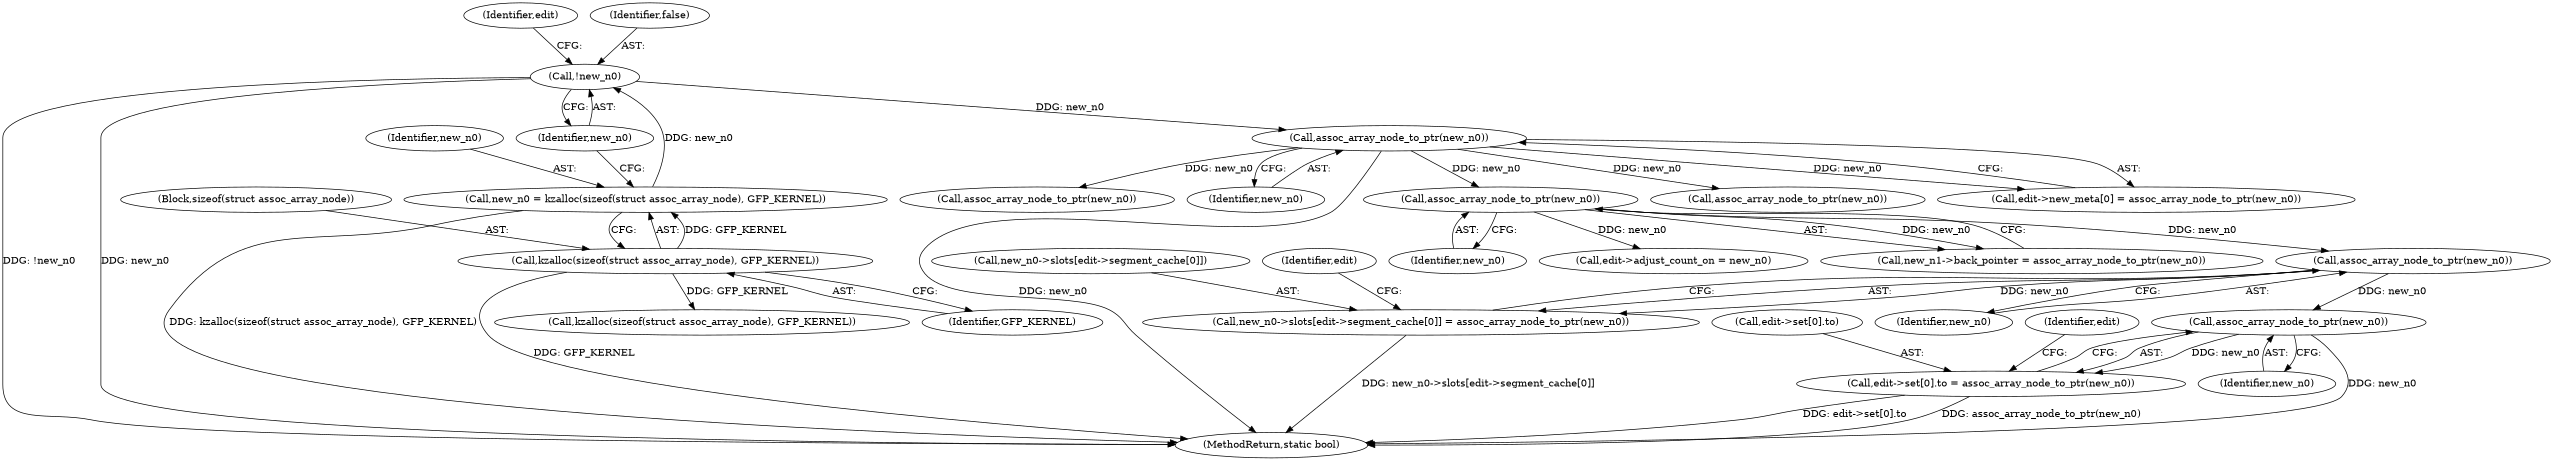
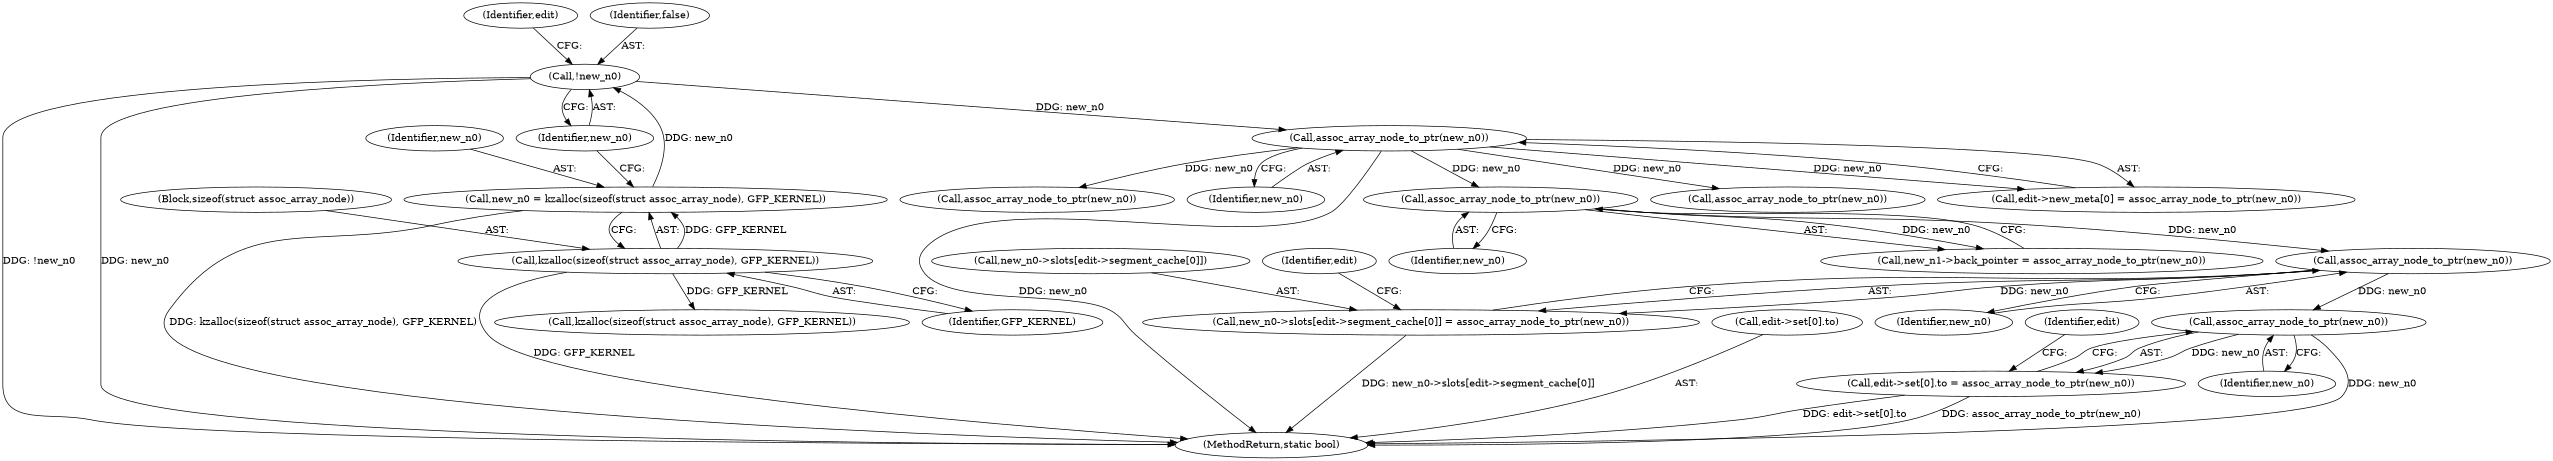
node "(Call,edit->adjust_count_on = new_n0)": removed
edge "(Call,edit->set[0].to)" -> "(Call,edit->set[0].to = assoc_array_node_to_ptr(new_n0))": now "(Call,edit->set[0].to)" -> "(MethodReturn,static bool)"
